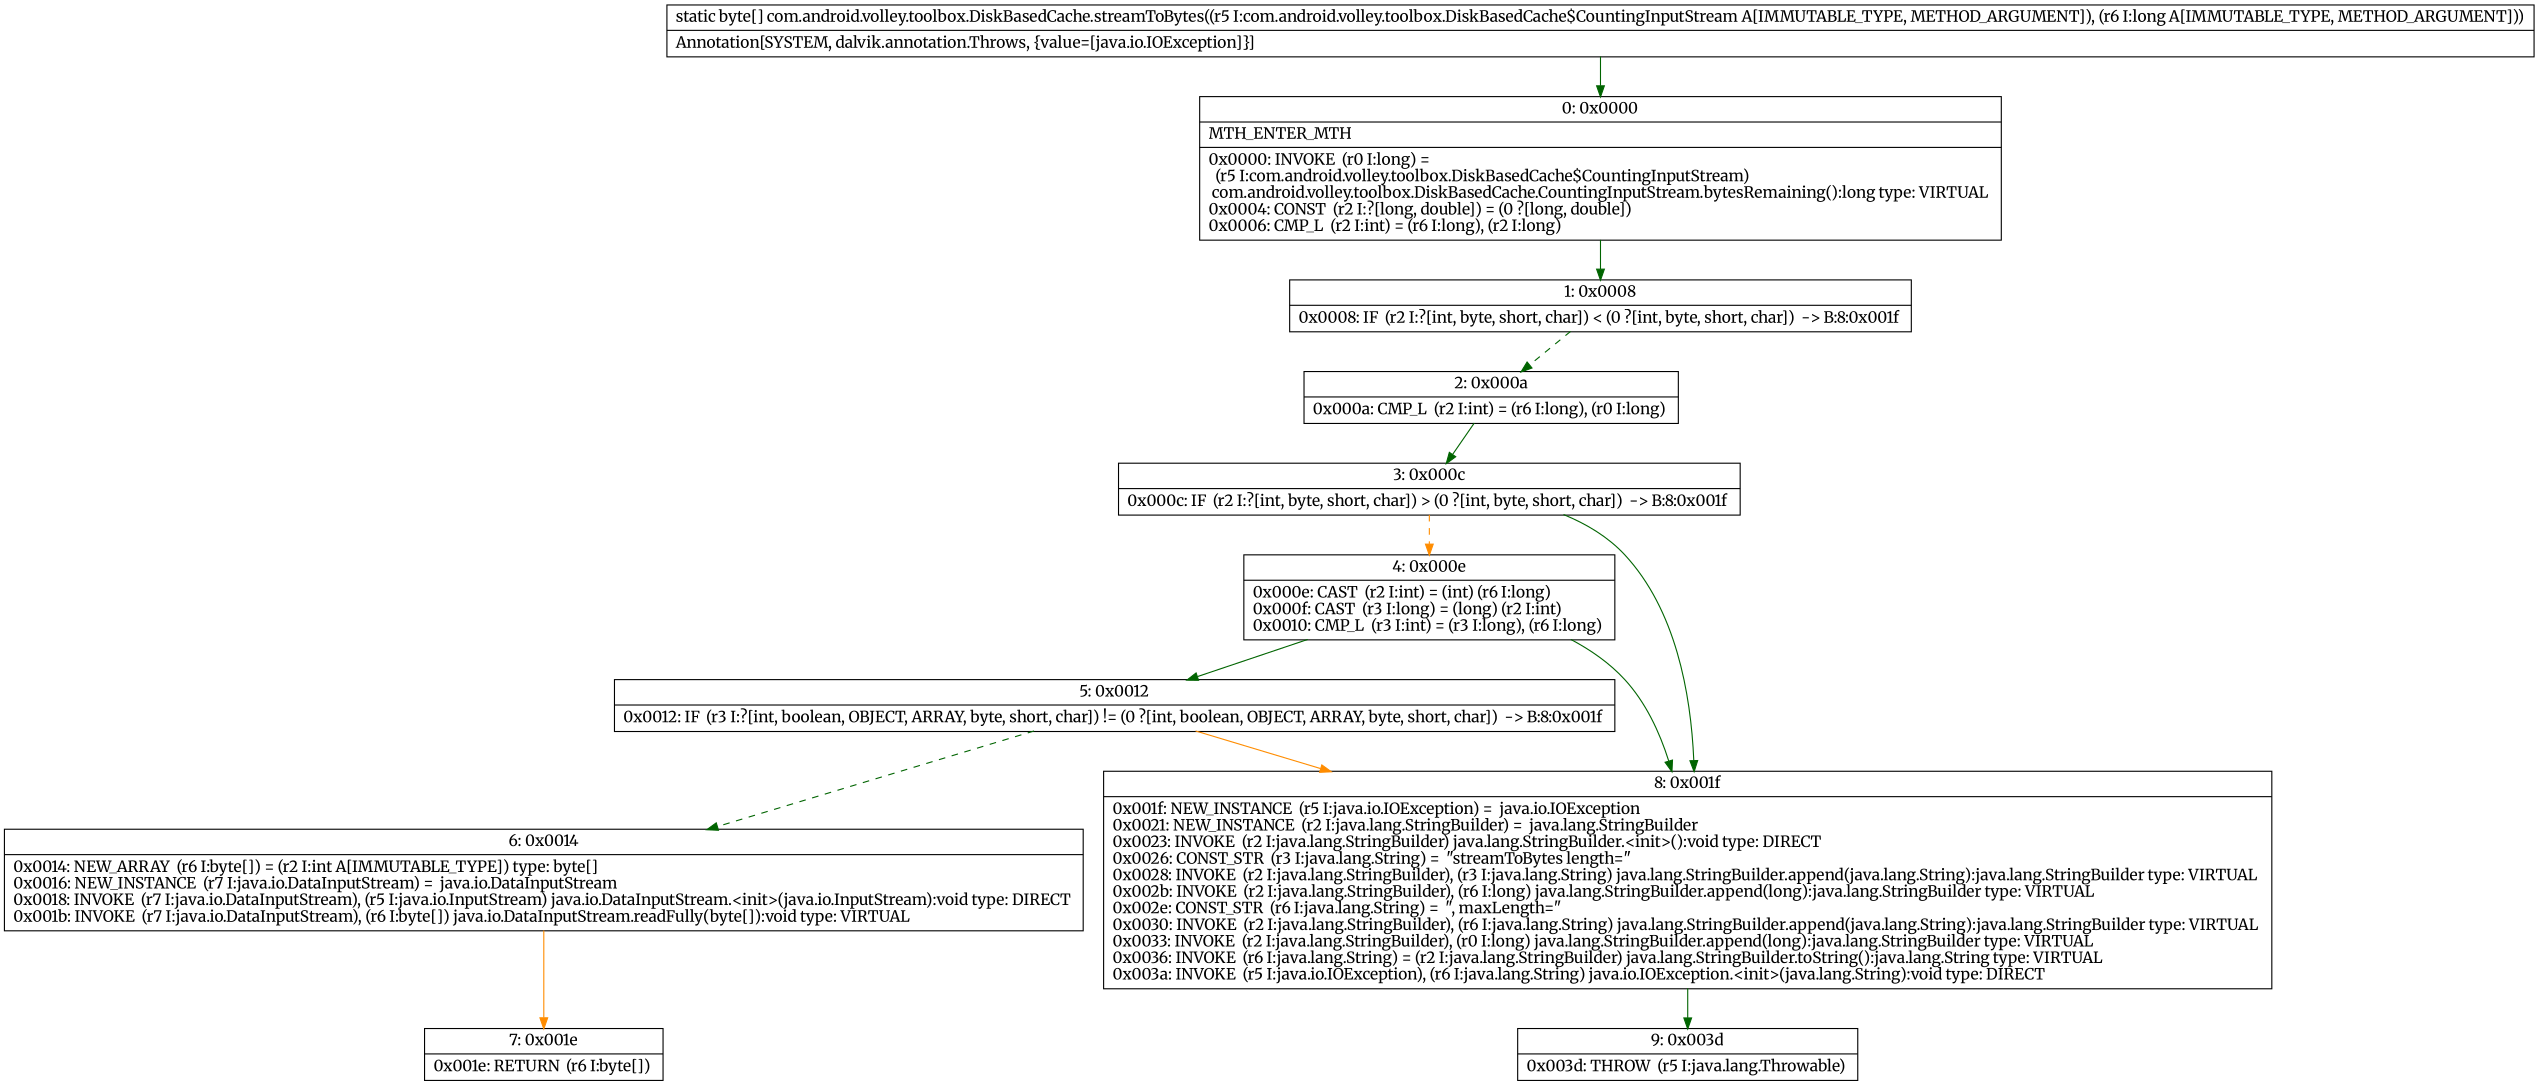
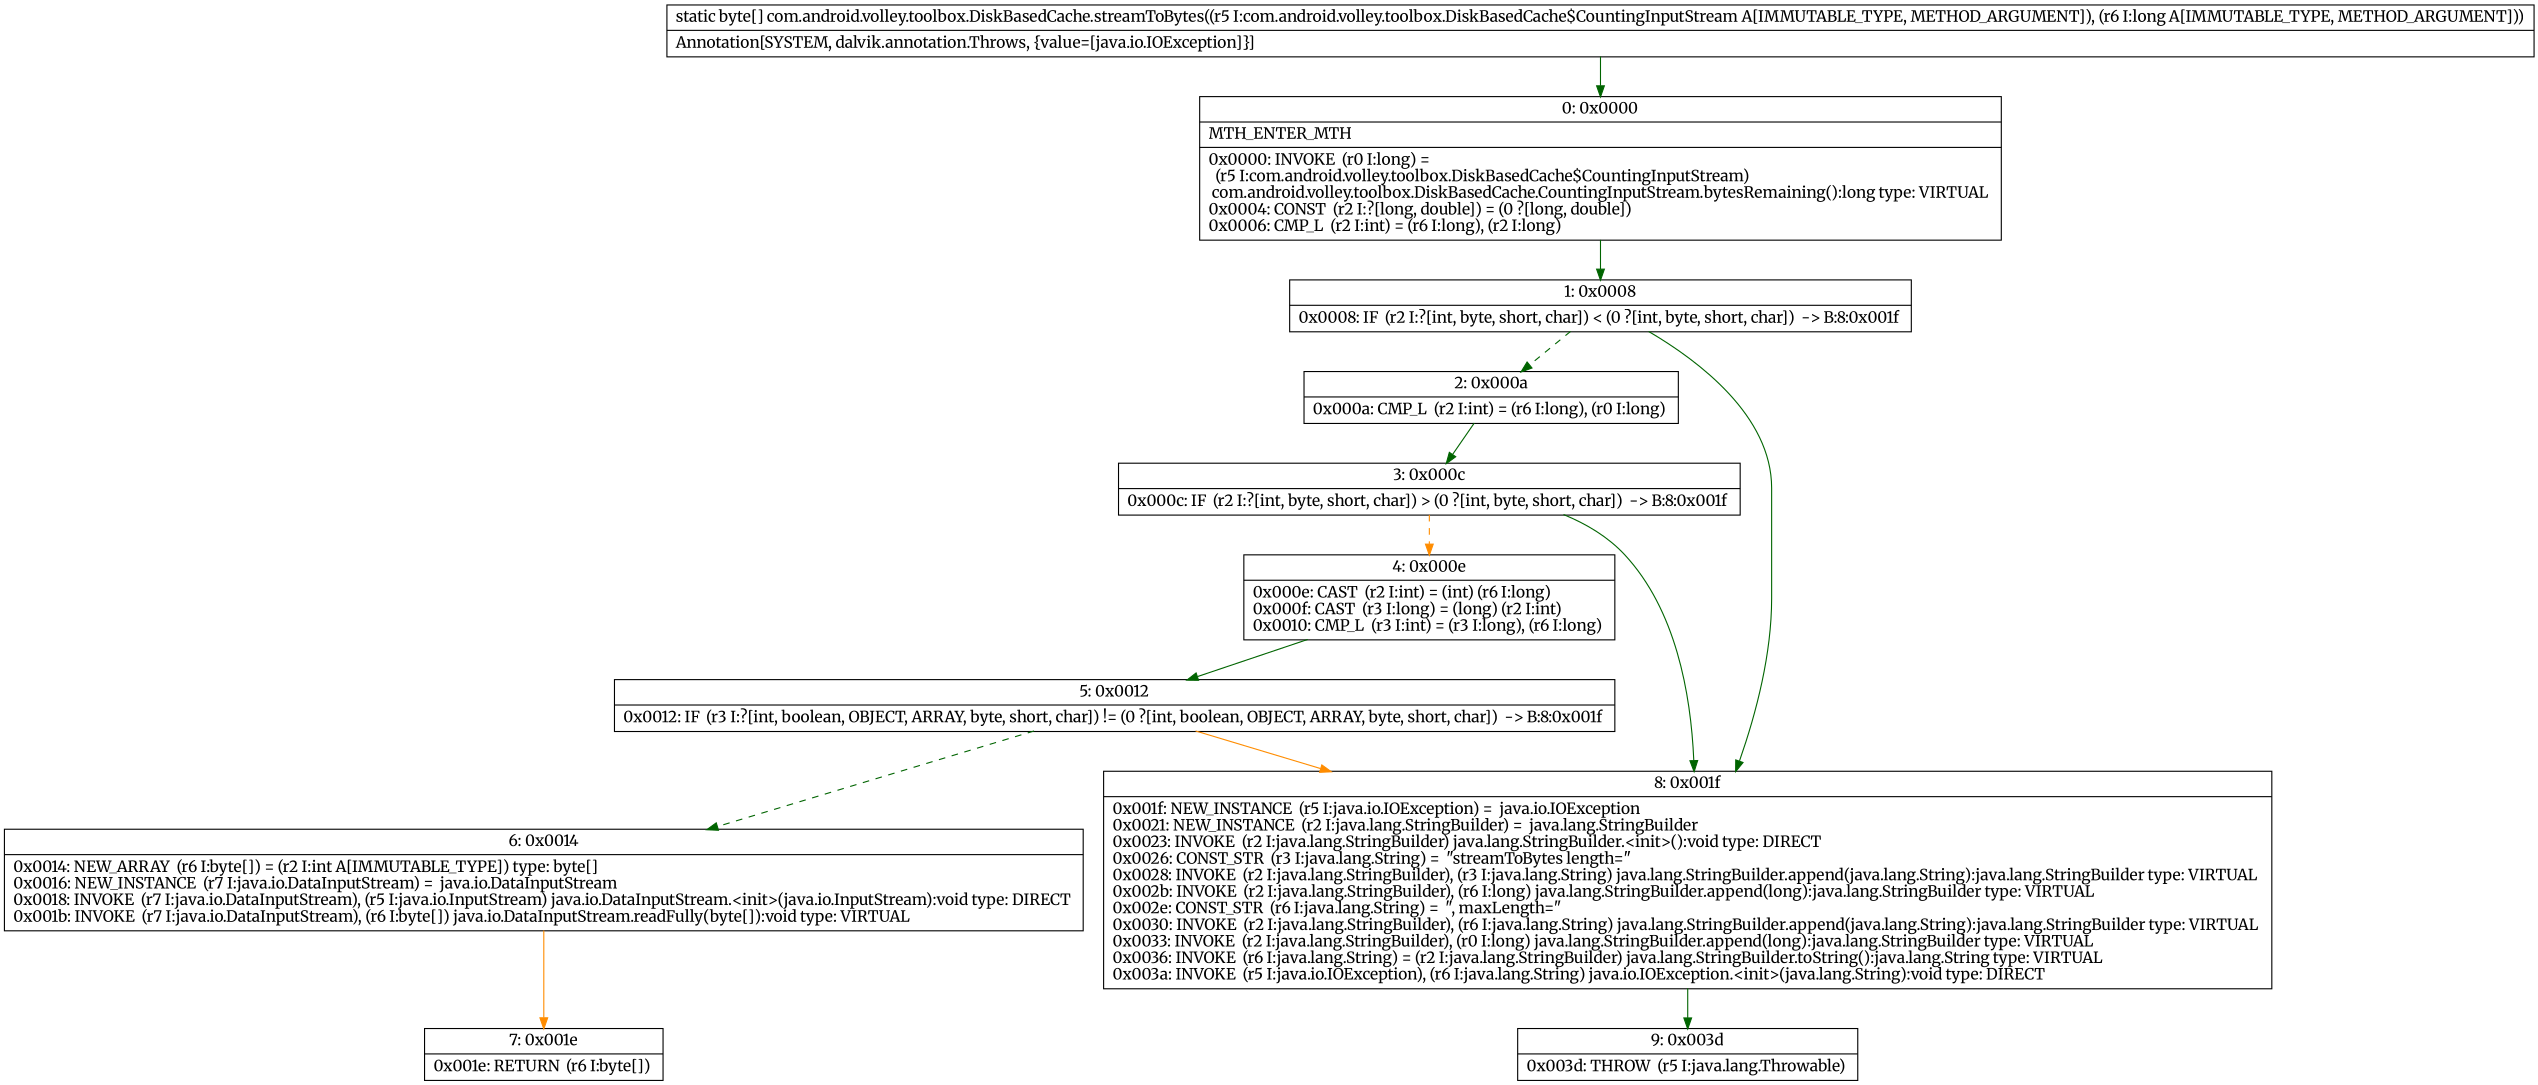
edge "4: 0x000e" -> "8: 0x001f": now "1: 0x0008" -> "8: 0x001f"
